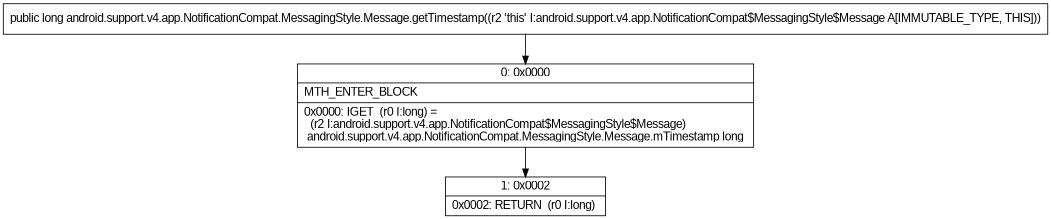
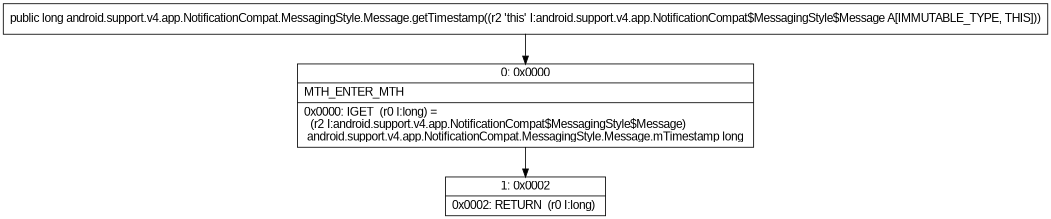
node "0: 0x0000": text "MTH_ENTER_BLOCK" -> "MTH_ENTER_MTH"
